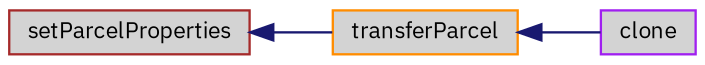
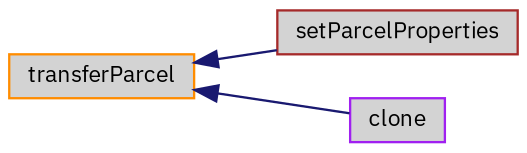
edge "transferParcel" -> "setParcelProperties": reversed
